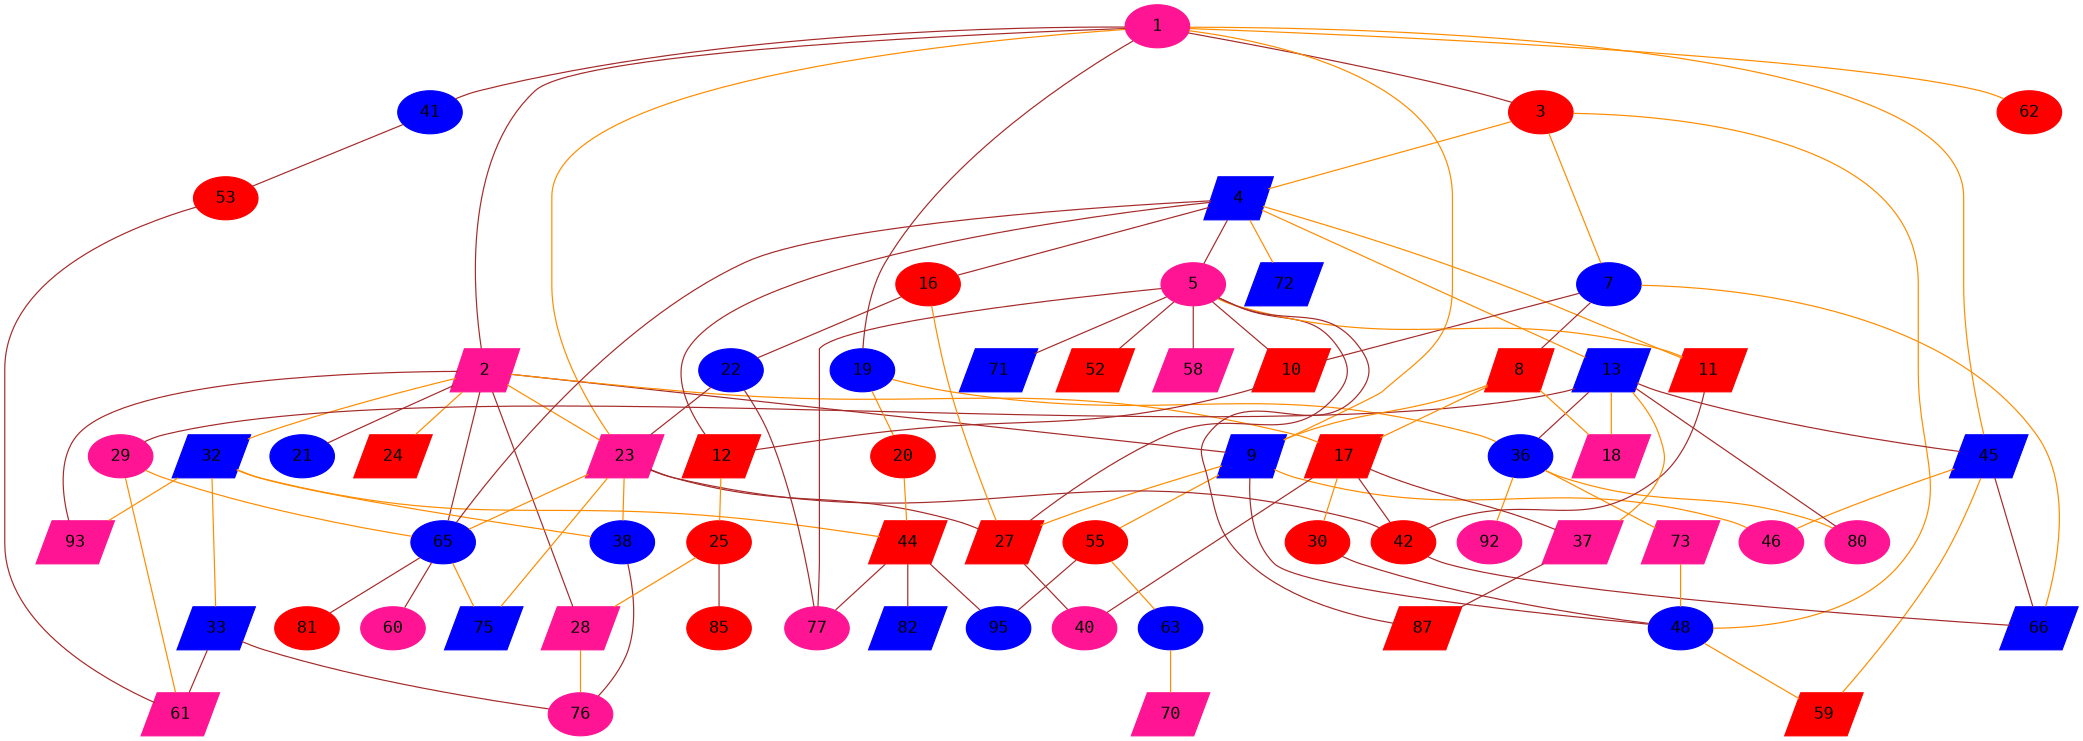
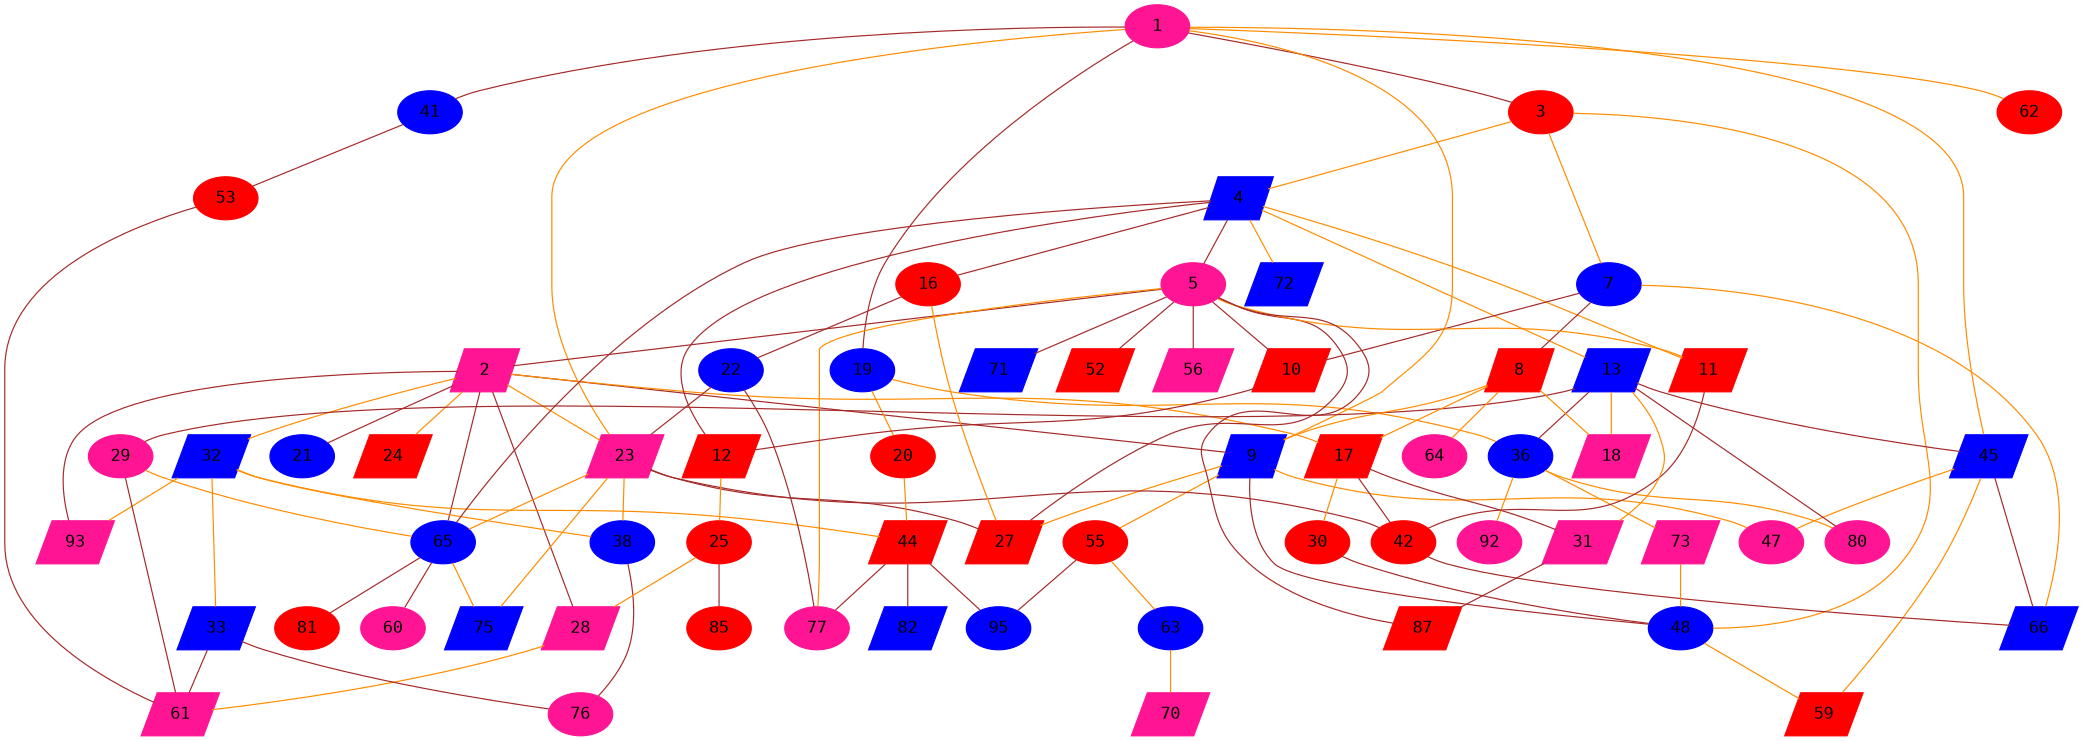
edge "1" -- "2": now "5" -- "2"
edge "5" -- "77": color brown -> darkorange
node "58": label "58" -> "56"
node "64": added
node "37": label "37" -> "31"
node "46": label "46" -> "47"
edge "29" -- "61": color darkorange -> brown
node "40": removed
edge "28" -- "76": now "28" -- "61"
